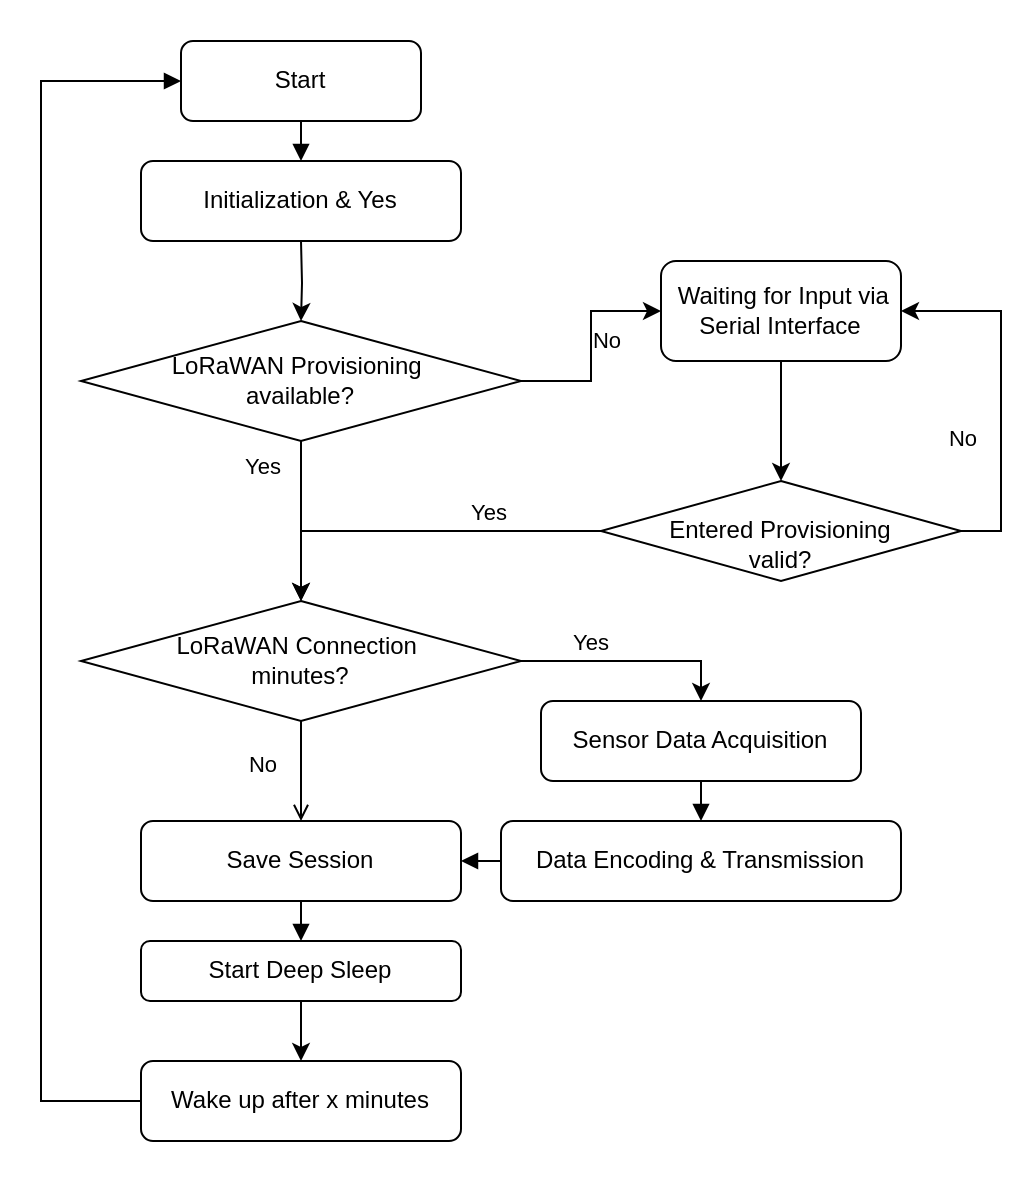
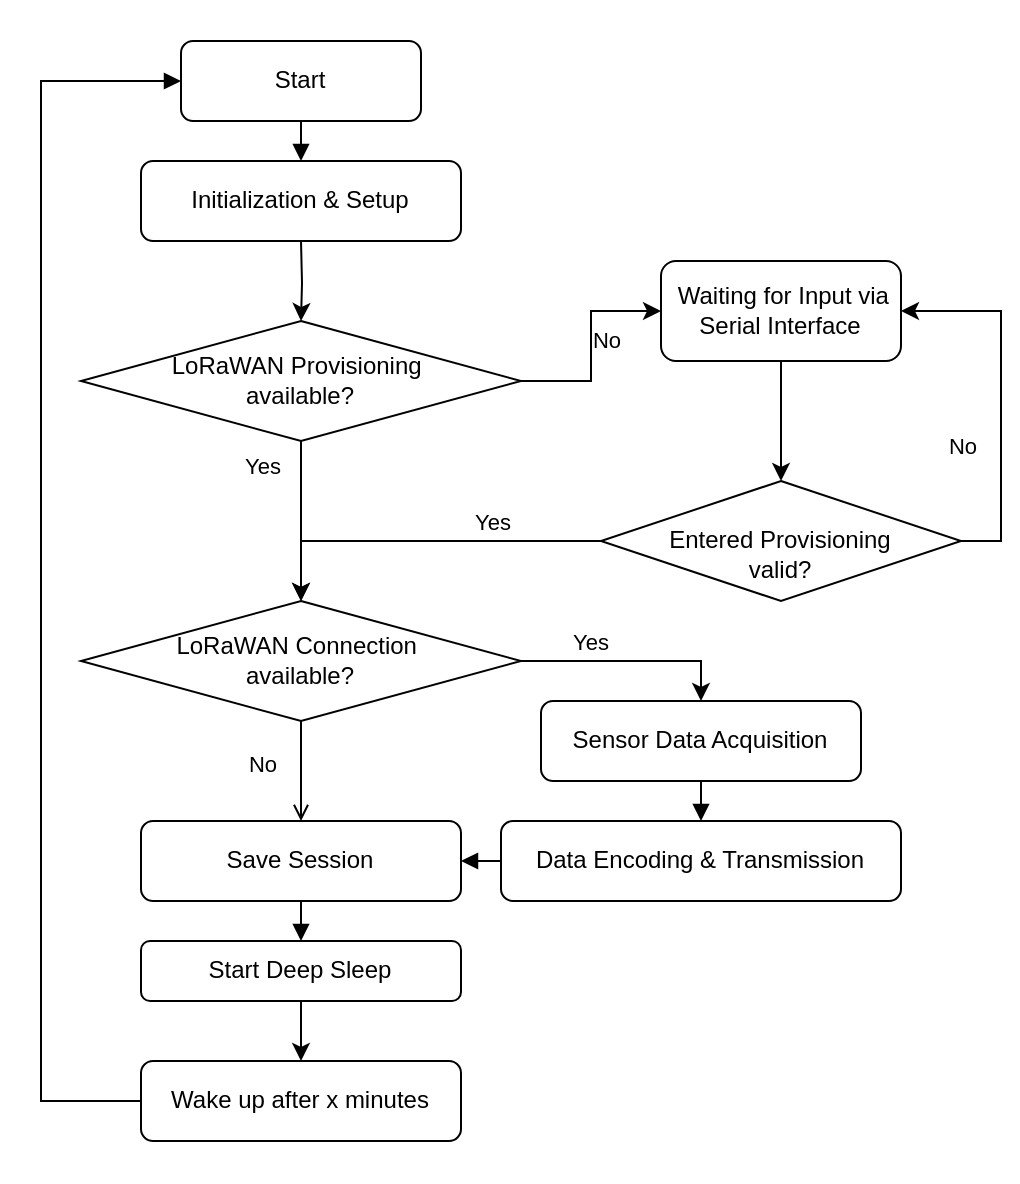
node "Initialization & Yes": label "Initialization & Yes" -> "Initialization & Setup"
node "Entered Provisioning valid?": size 360x100 -> 360x120
node "LoRaWAN Connection minutes?": label "LoRaWAN Connection minutes?" -> "LoRaWAN Connection available?"
